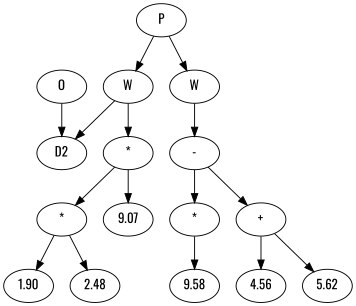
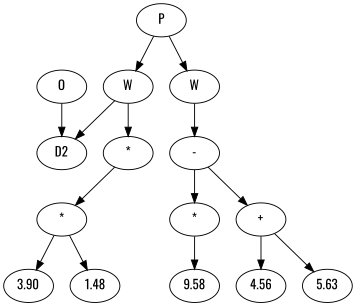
node "9.07": removed
node "1.90": label "1.90" -> "3.90"
node "2.48": label "2.48" -> "1.48"
node "5.62": label "5.62" -> "5.63"
